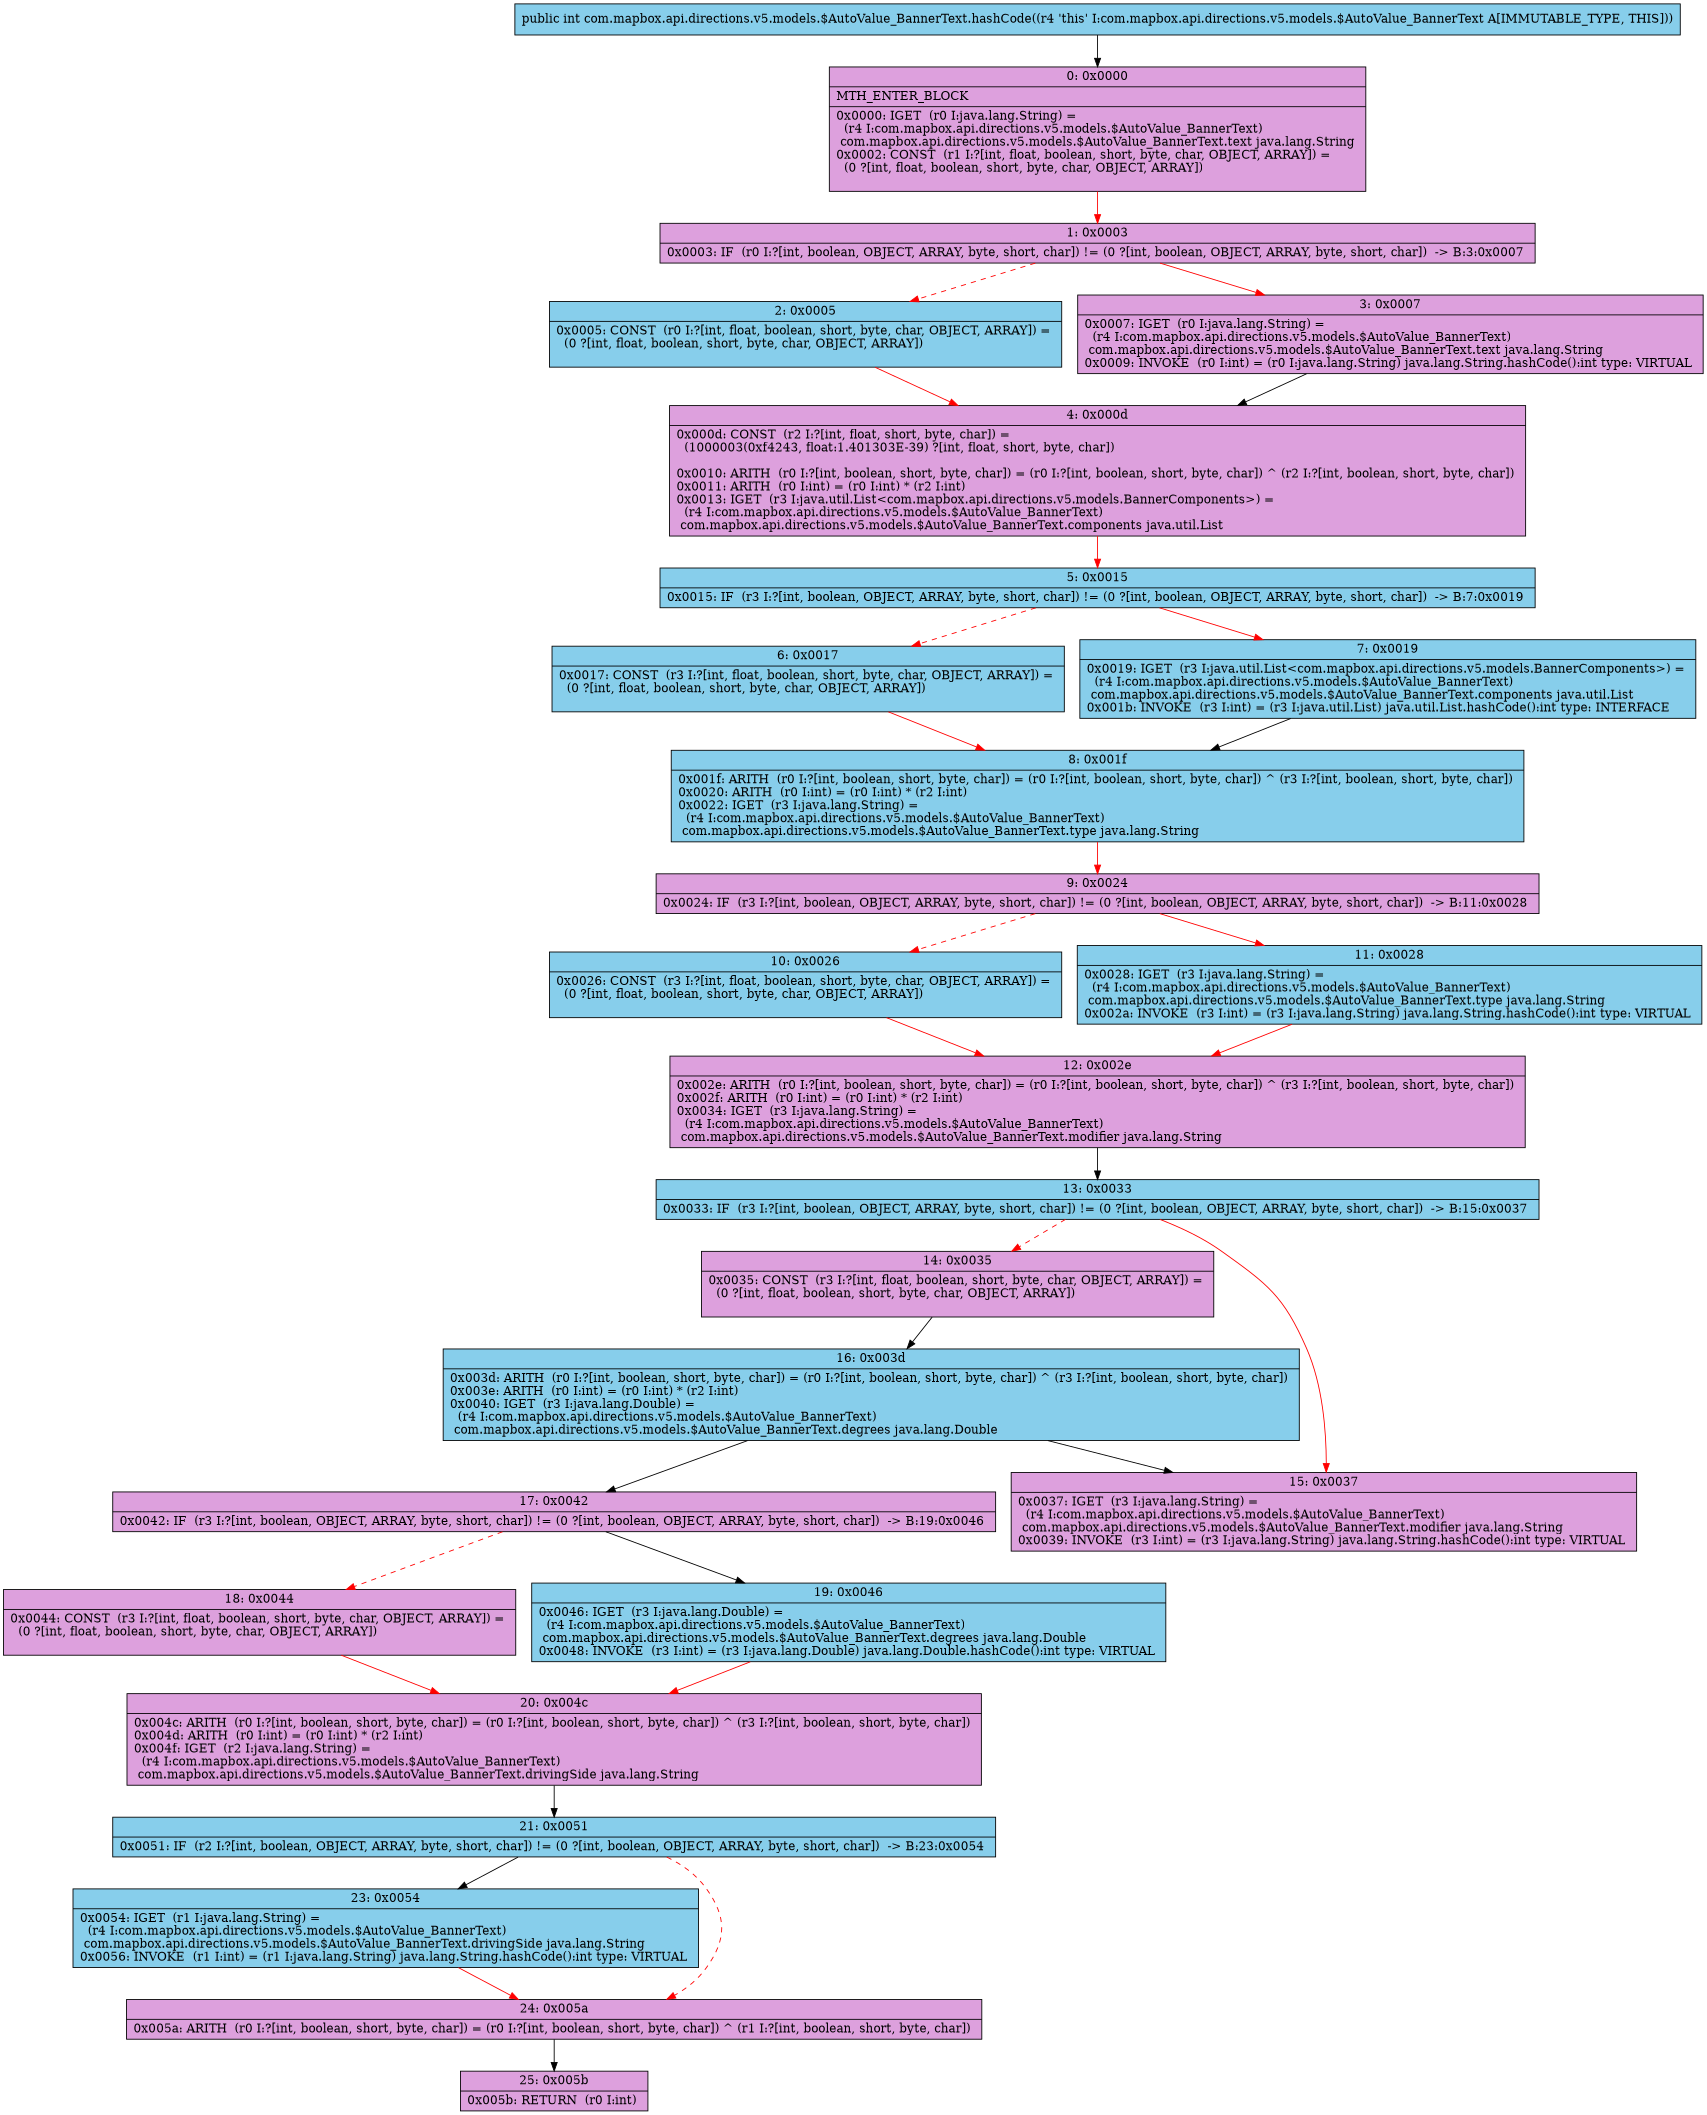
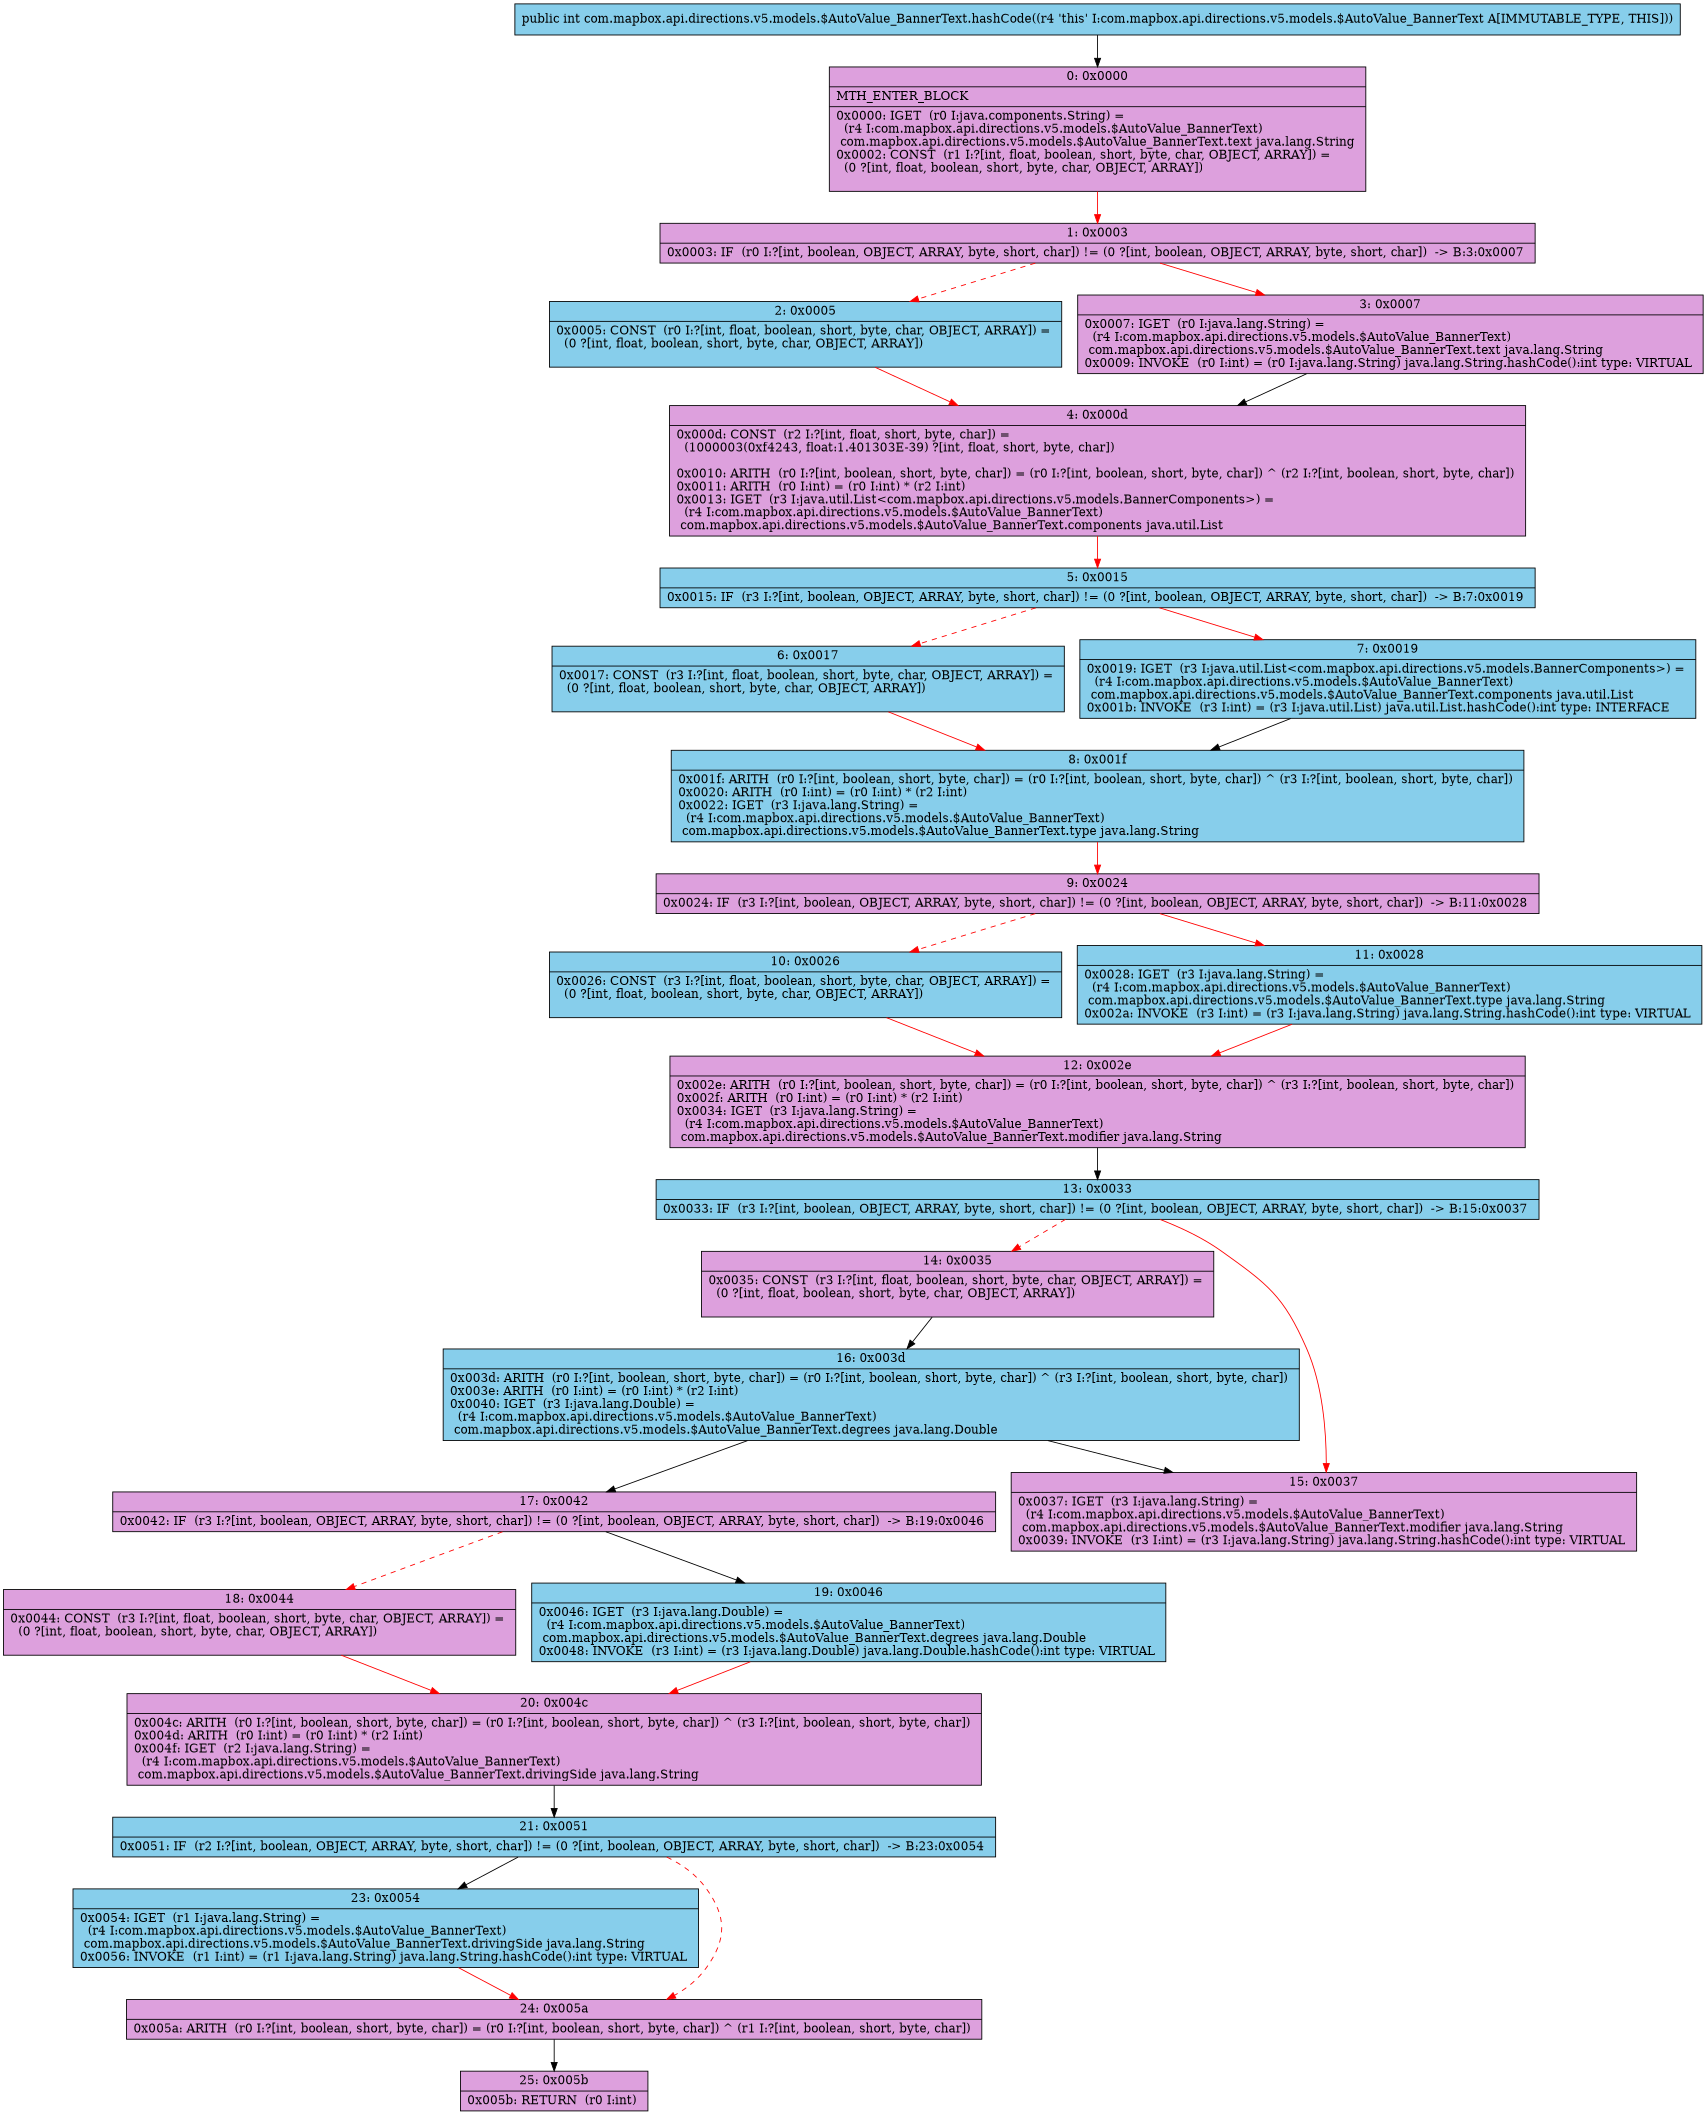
node "0: 0x0000": text "0x0000: IGET  (r0 I:java.lang.String) =" -> "0x0000: IGET  (r0 I:java.components.String) ="
